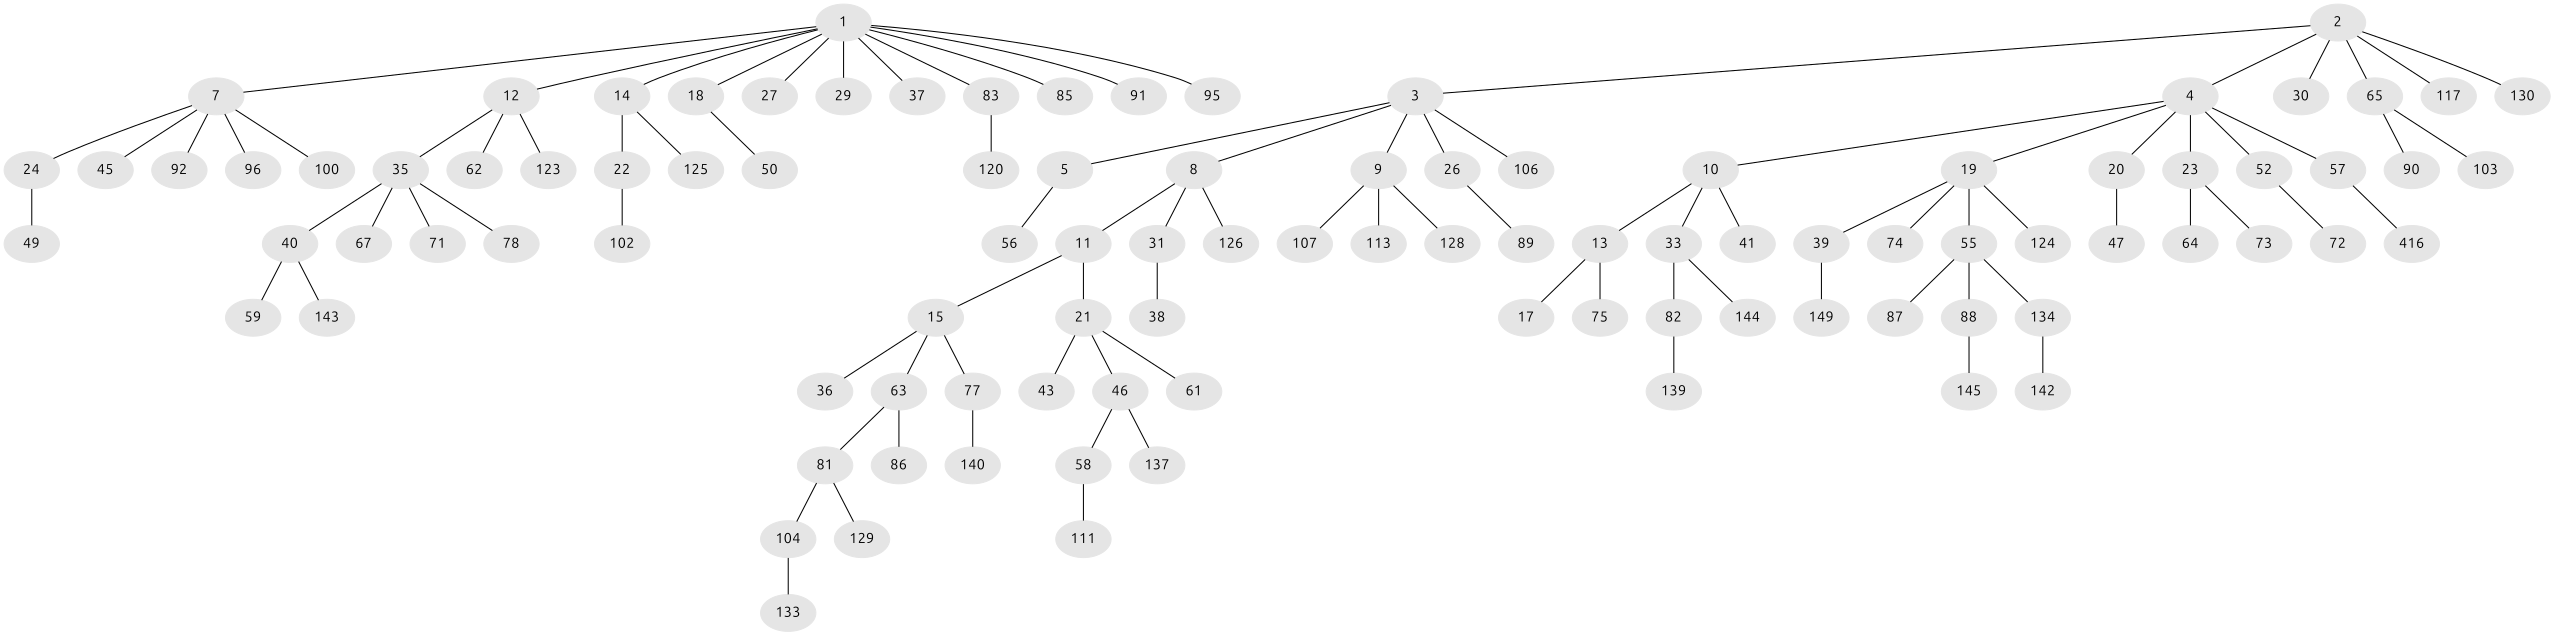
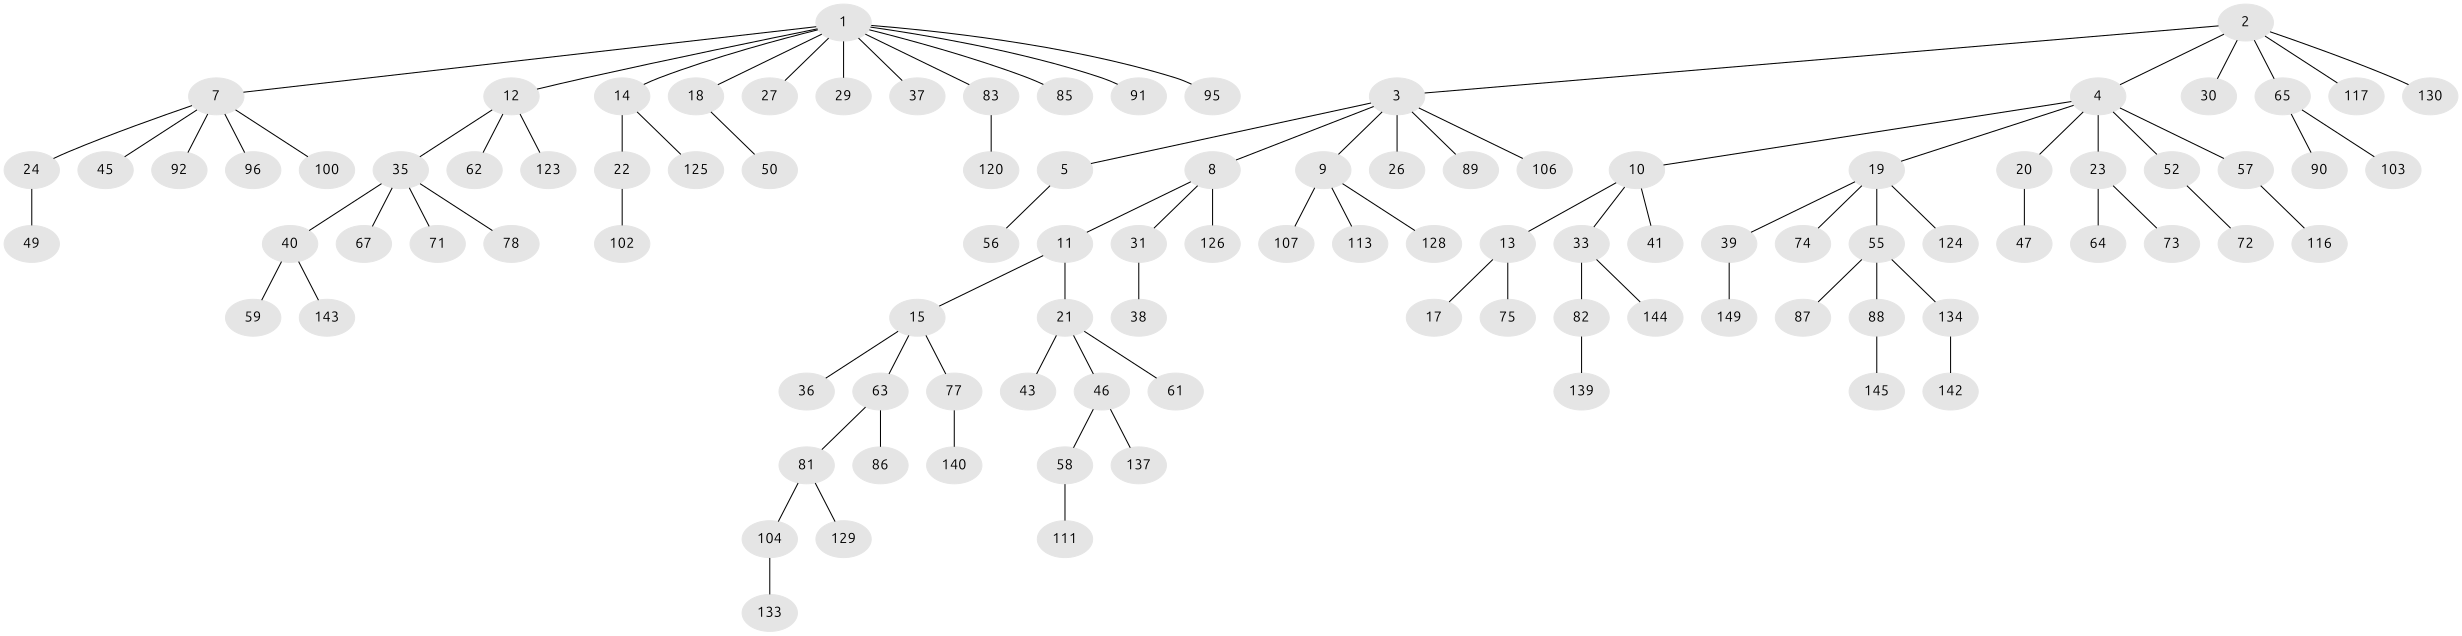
edge "26" -- "89": now "3" -- "89"
node "416": label "416" -> "116"
